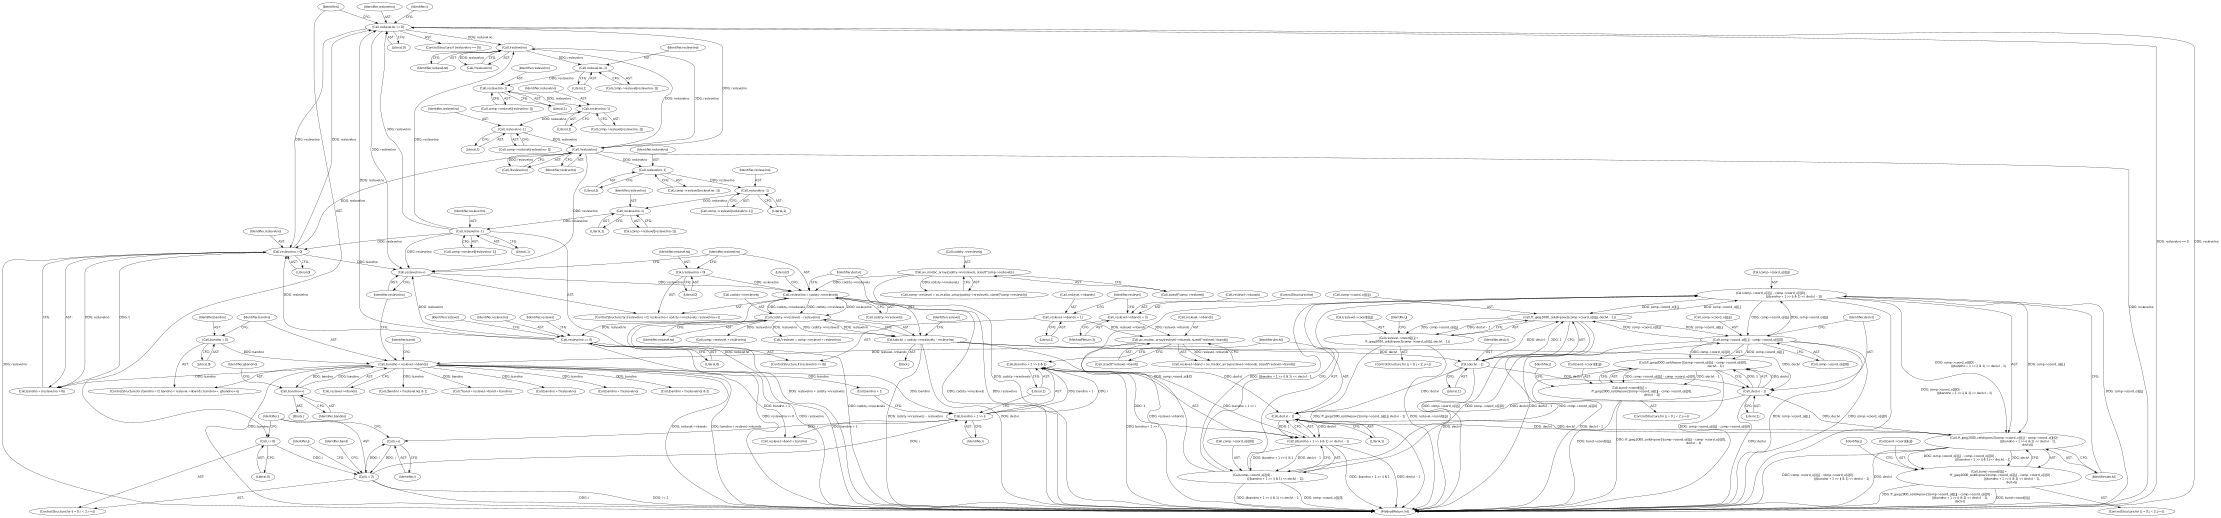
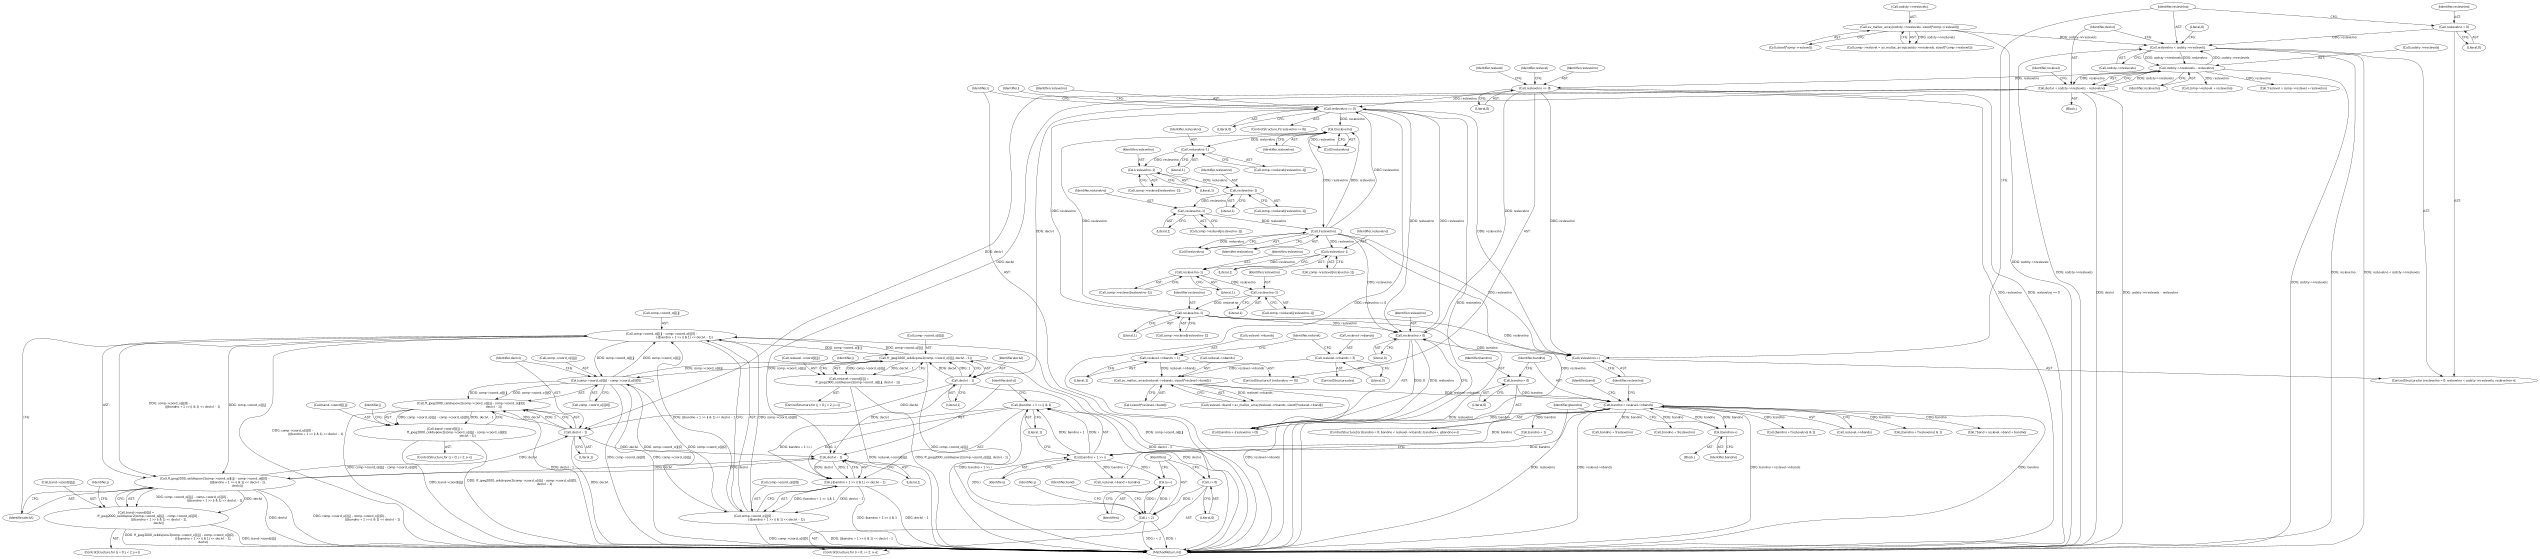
edge "(Call,reslevelno++)" -> "(Call,reslevelno < codsty->nreslevels)": removed, label "DDG: reslevelno"
edge "(ControlStructure,else)" -> "(Call,reslevel->nbands = 3)": reversed
node "(MethodReturn,3)": label "(MethodReturn,3)" -> "(Literal,3)"
edge "(Call,bandno < reslevel->nbands)" -> "(Call,reslevel->band + bandno)": label "DDG: bandno + 1" -> "DDG: bandno"
edge "(Call,reslevelno > 0)" -> "(MethodReturn,int)": now "(Identifier,gbandno)" -> "(MethodReturn,int)"
